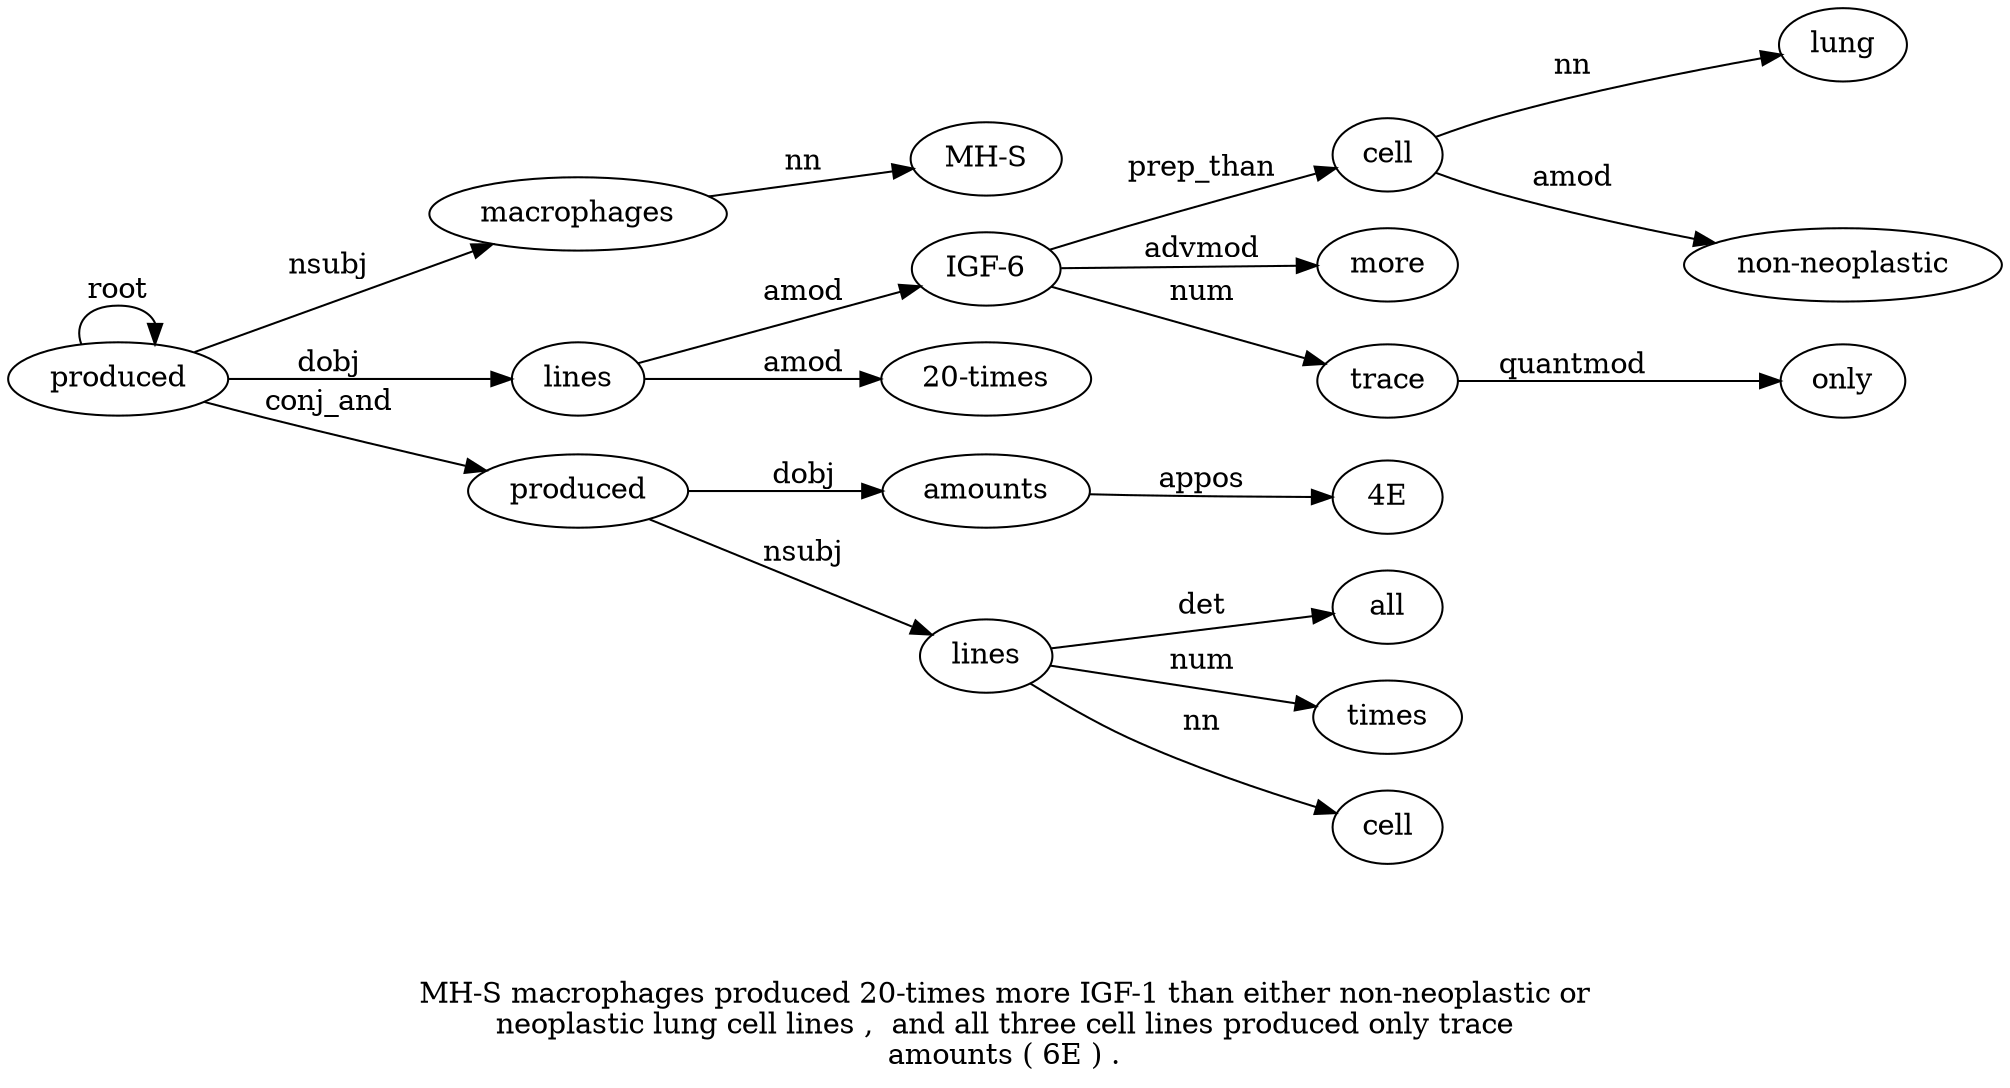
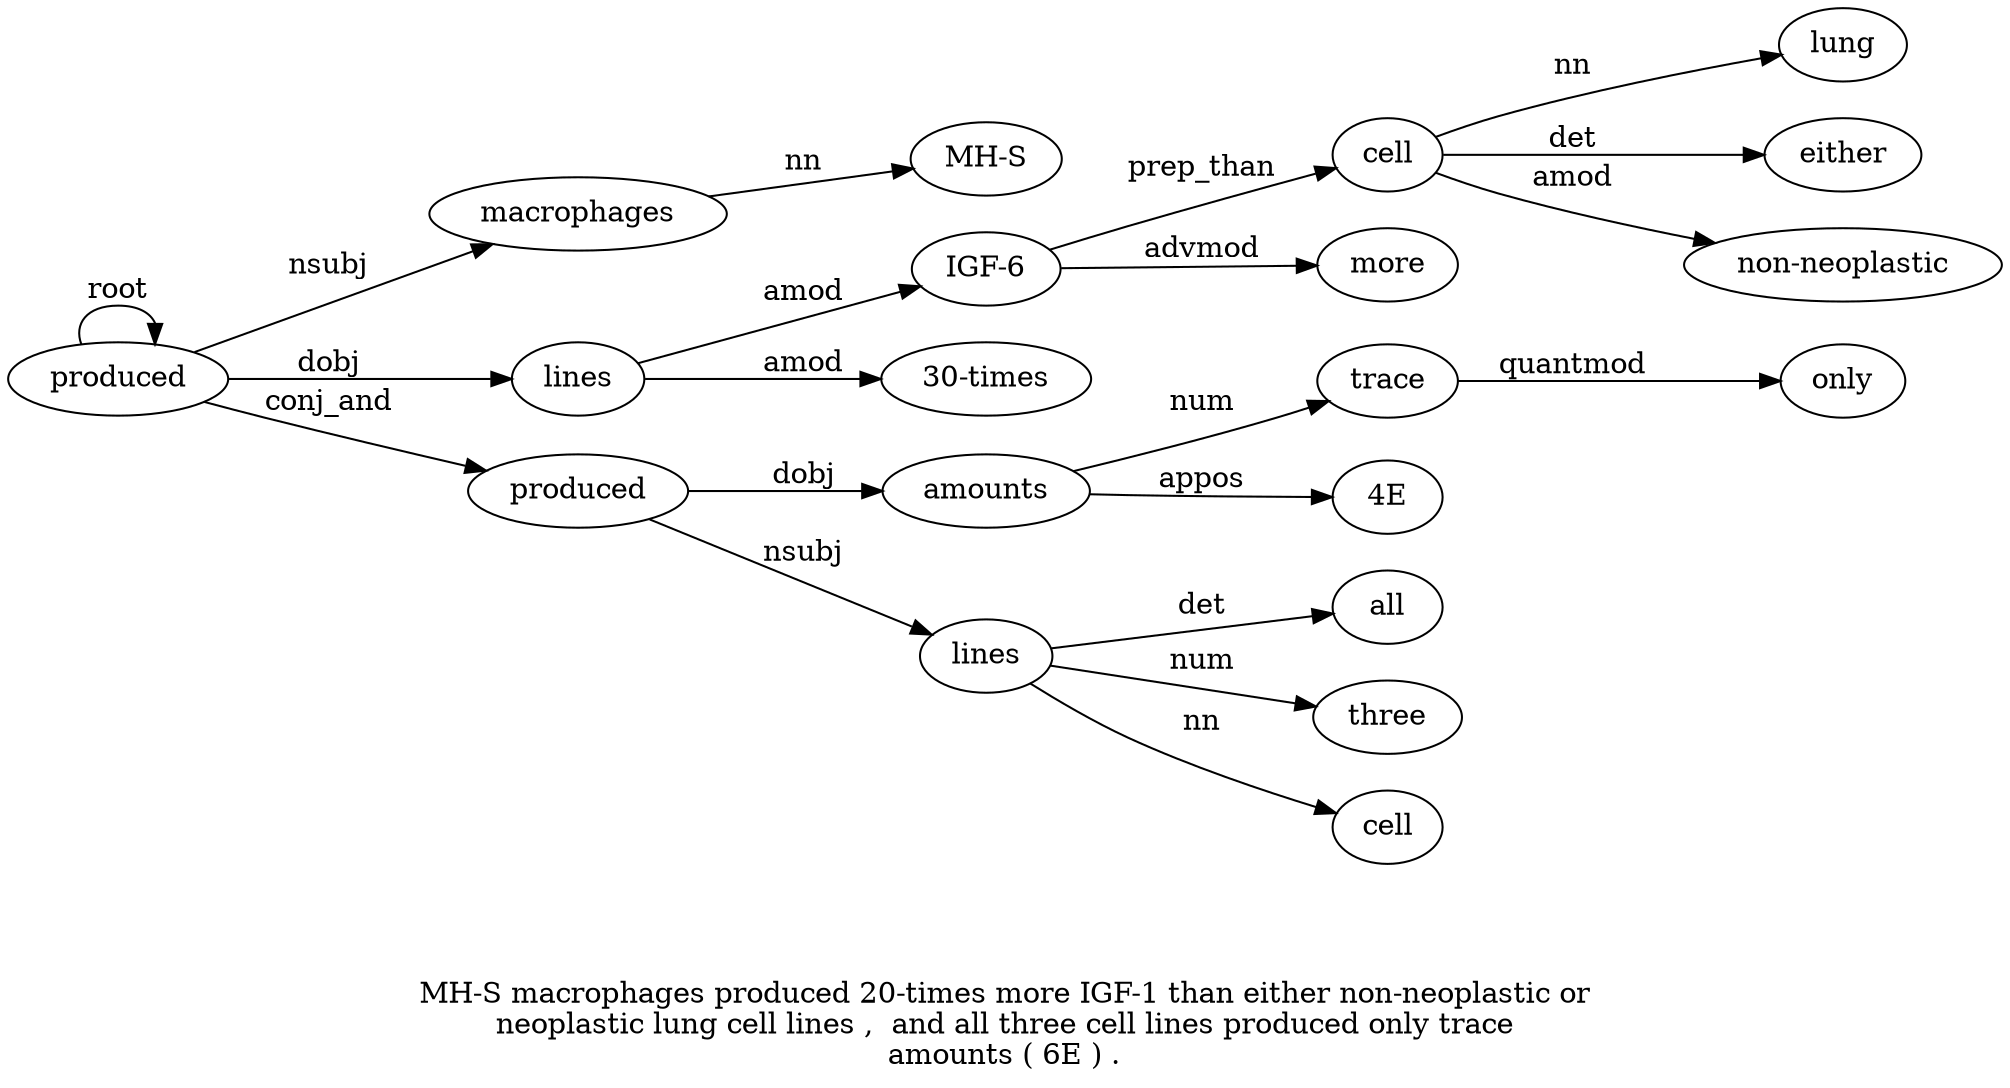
node "either": added
edge "IGF-6" -> "trace": now "amounts" -> "trace"
node "20-times": label "20-times" -> "30-times"
node "times": label "times" -> "three"
